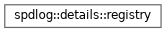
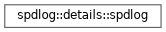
node "spdlog::details::registry": label "spdlog::details::registry" -> "spdlog::details::spdlog"
